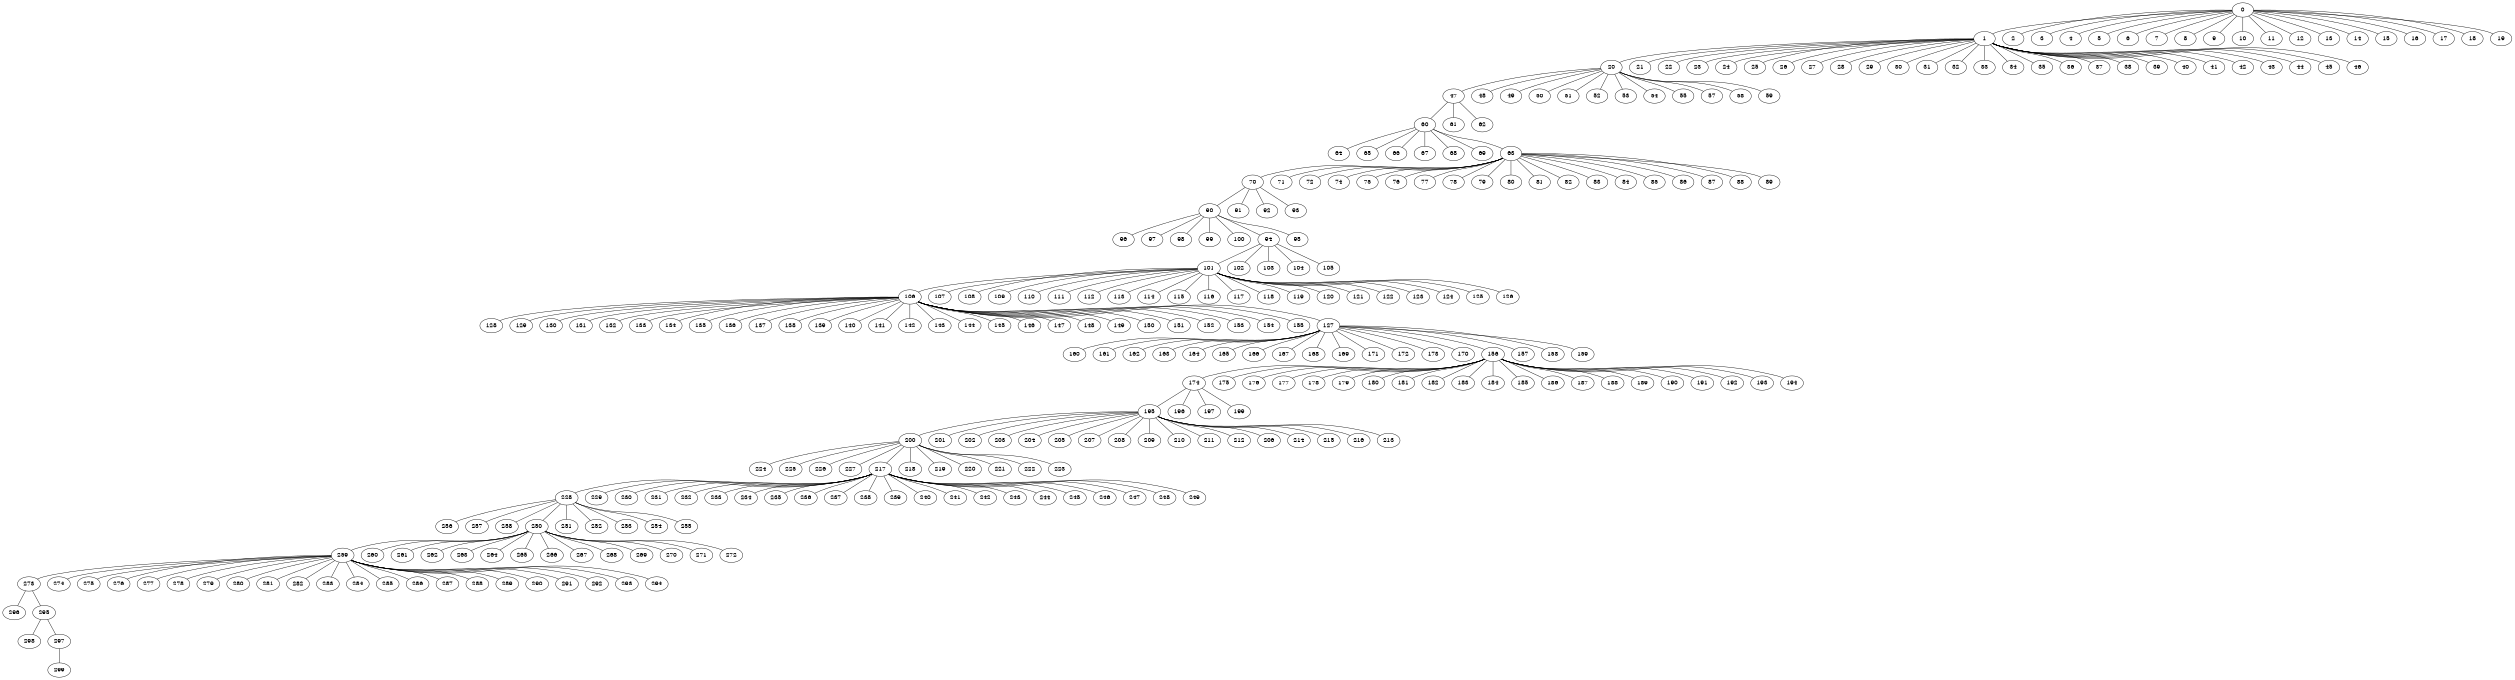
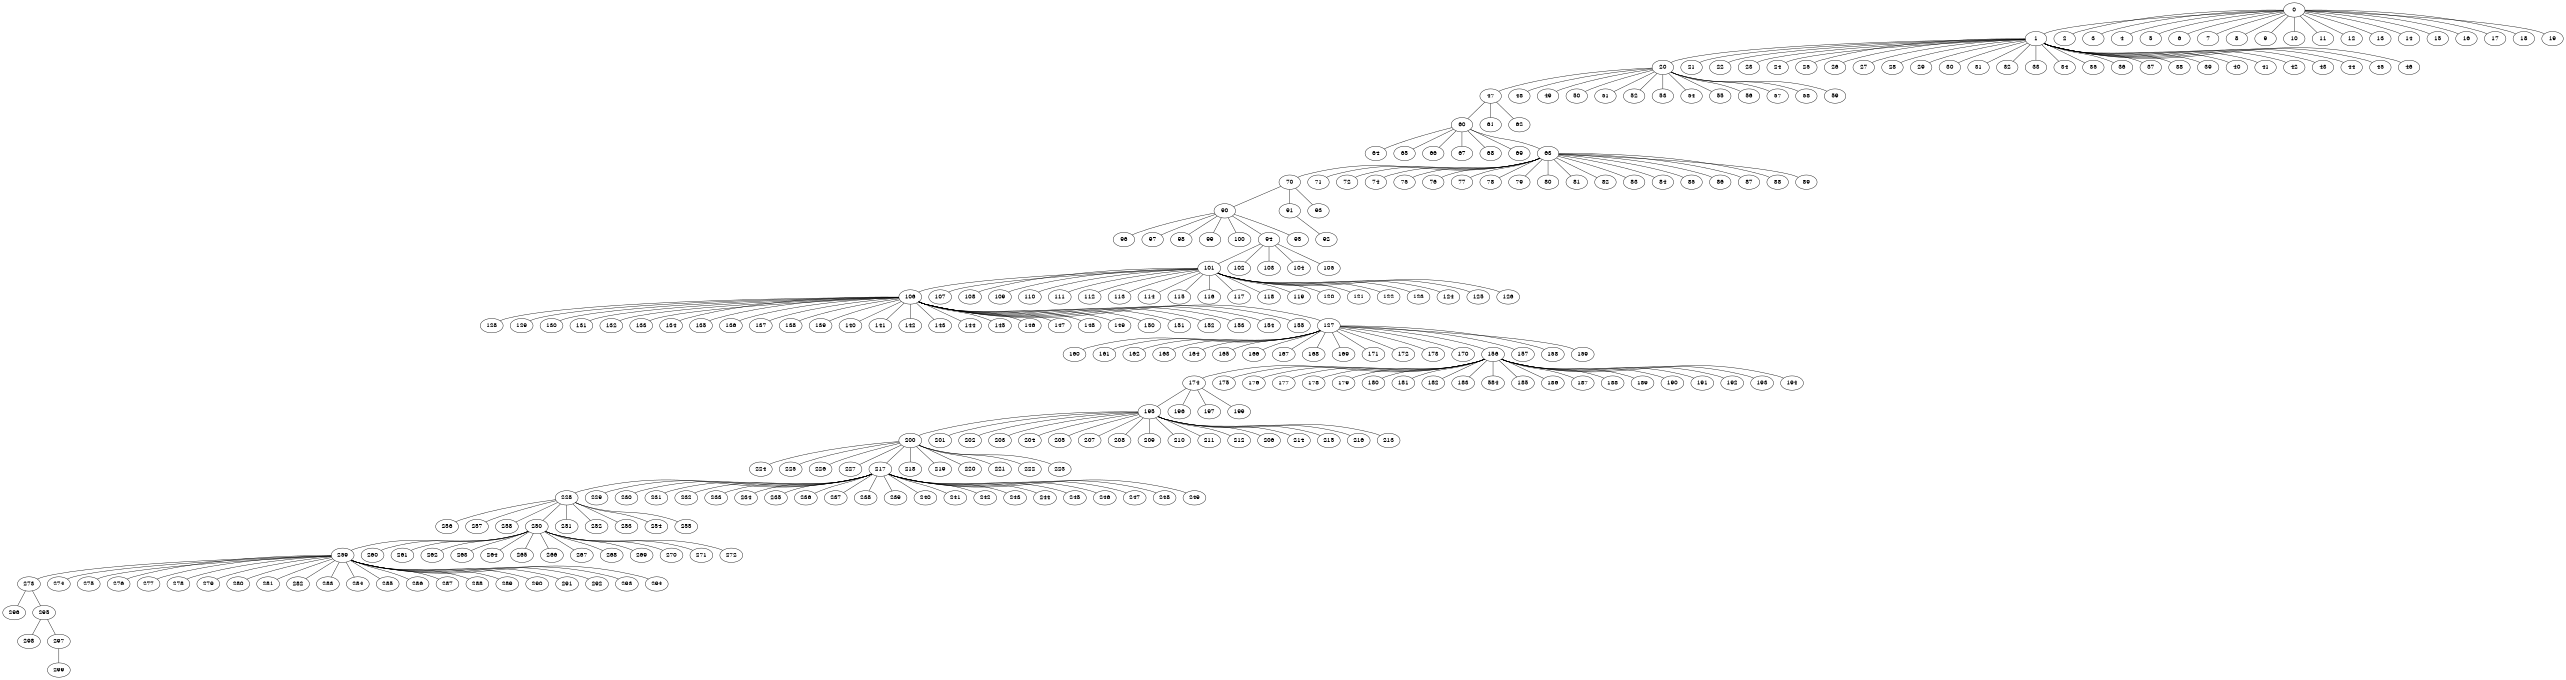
node "56": added
edge "70" -- "92": now "91" -- "92"
node "184": label "184" -> "584"
